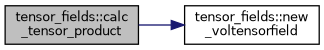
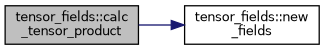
node "tensor_fields::new _voltensorfield": label "tensor_fields::new _voltensorfield" -> "tensor_fields::new _fields"
